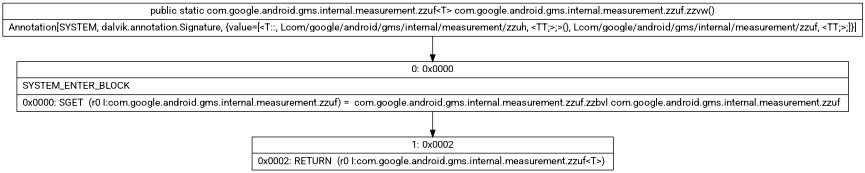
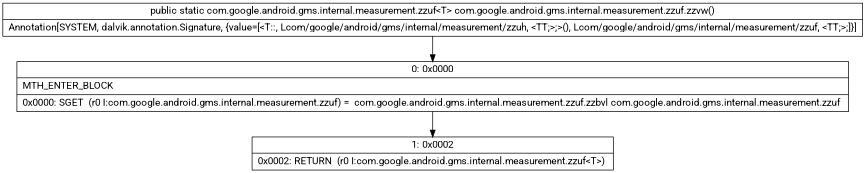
node "0: 0x0000": text "SYSTEM_ENTER_BLOCK" -> "MTH_ENTER_BLOCK"
